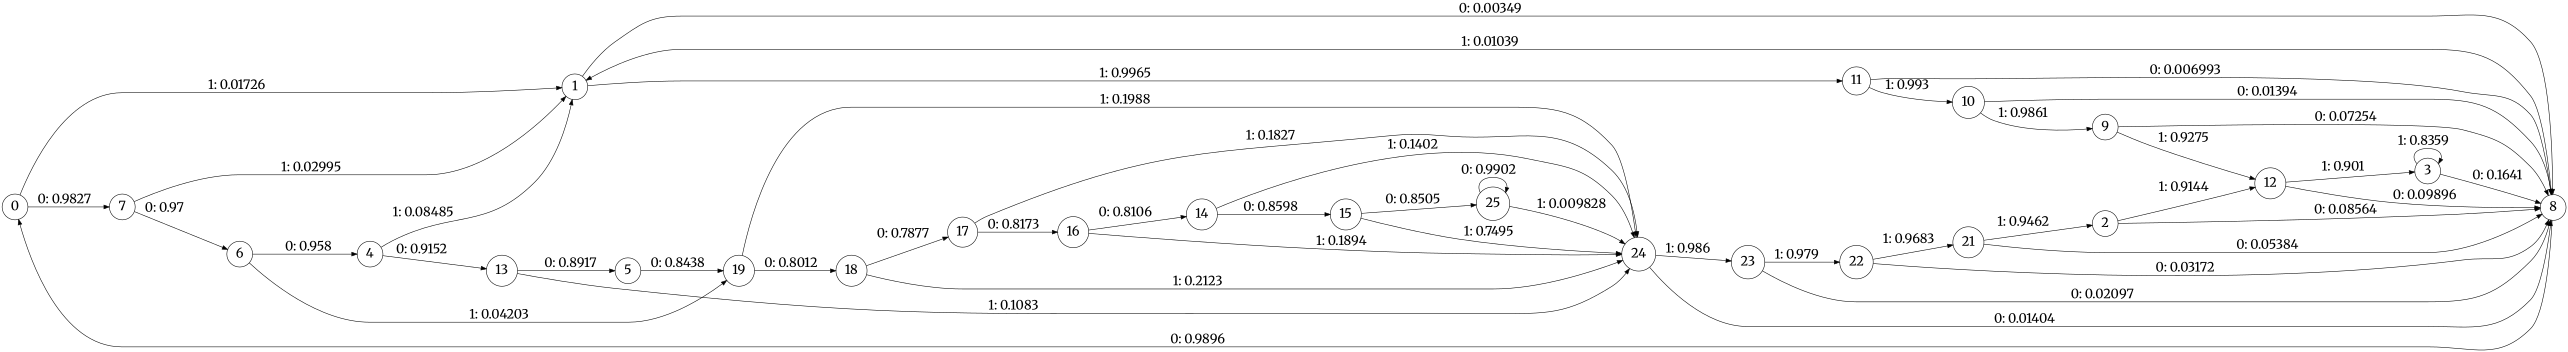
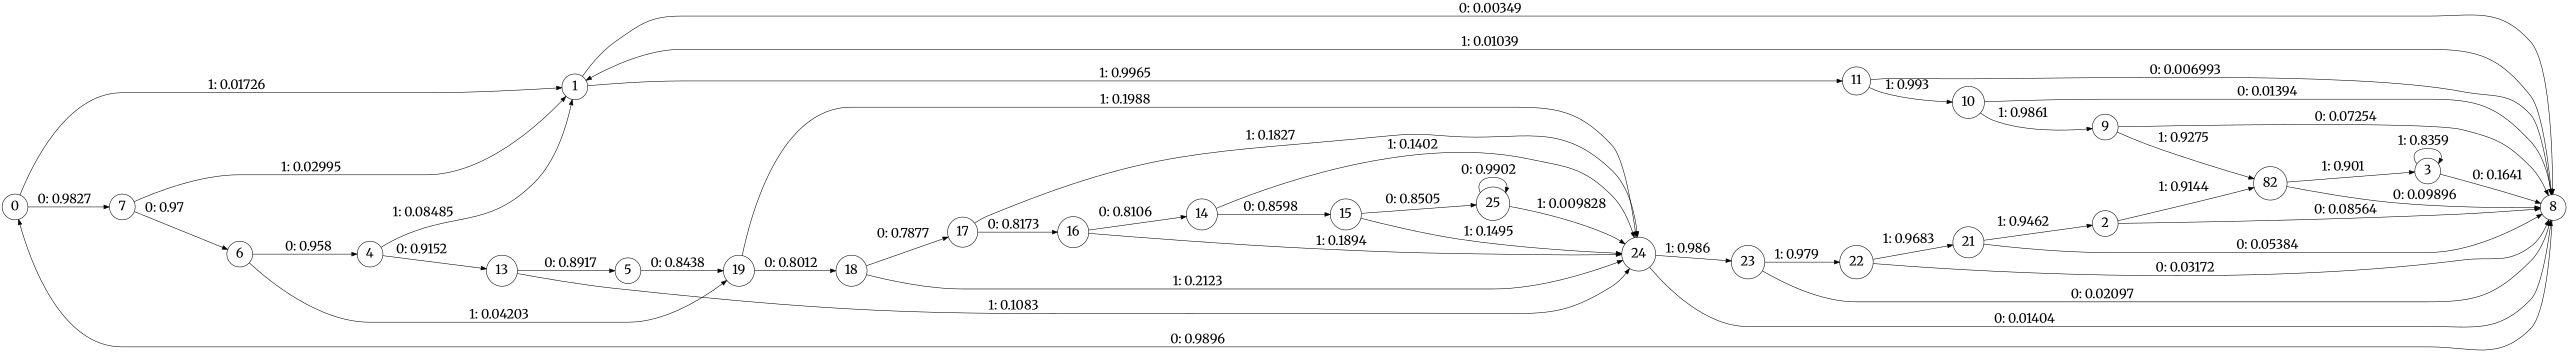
node "12": label "12" -> "82"
edge "15" -> "24": label "1: 0.7495   " -> "1: 0.1495   "
